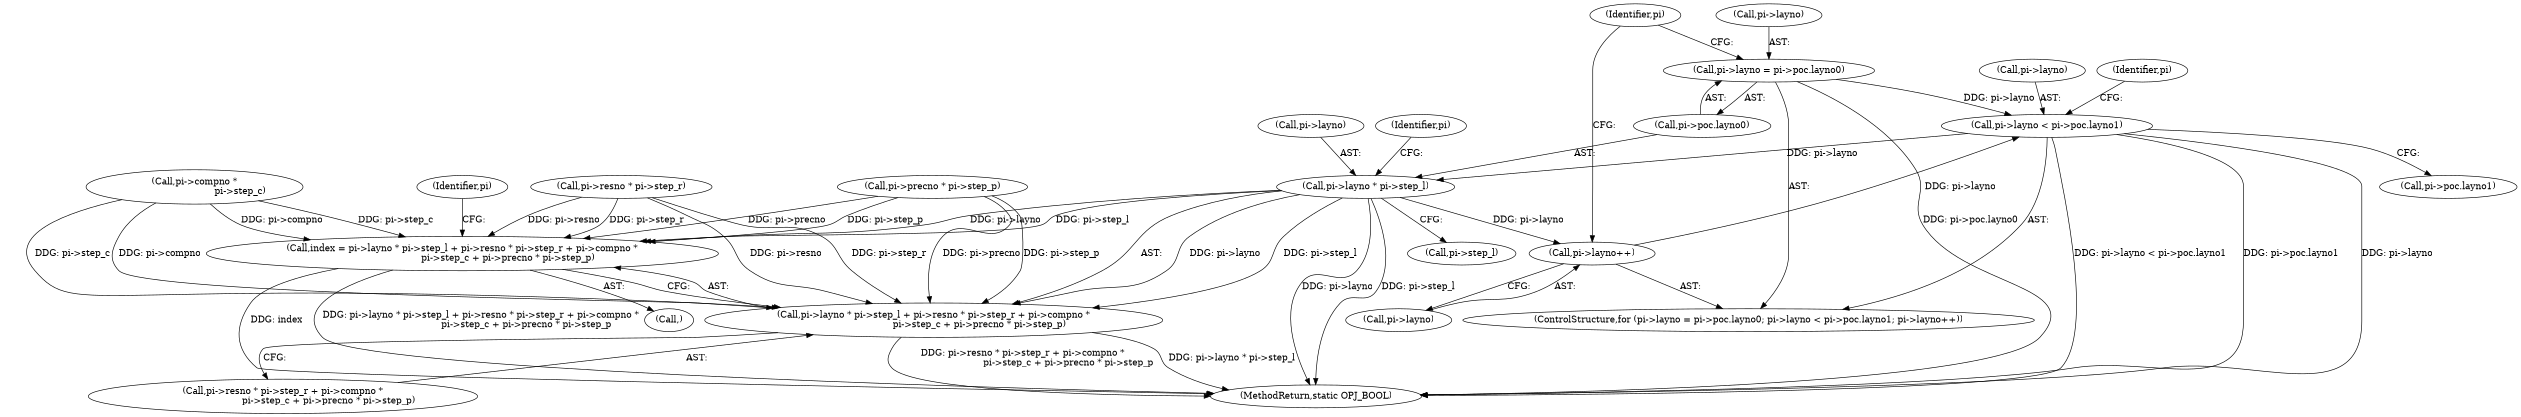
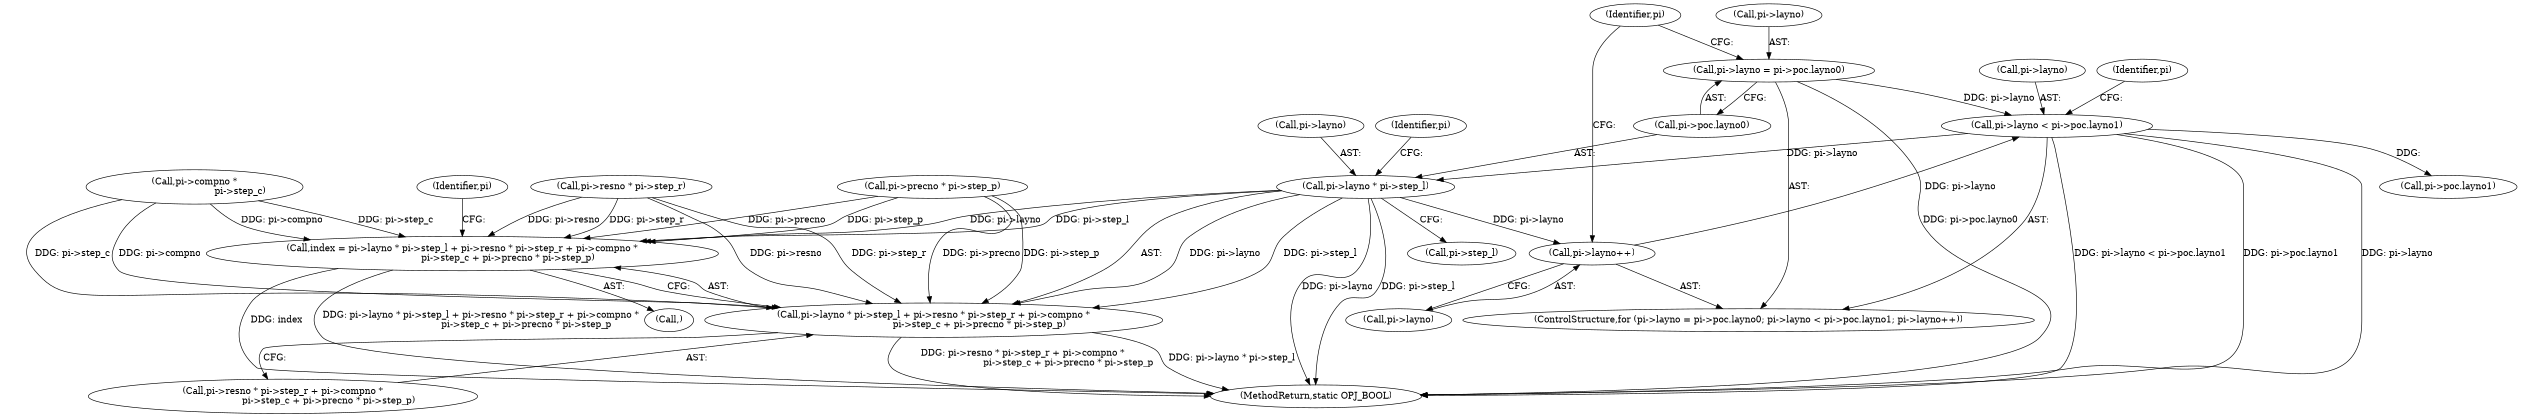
edge "(Call,pi->layno = pi->poc.layno0)" -> "(Call,pi->poc.layno0)": label "AST: " -> "CFG: "
edge "(Call,pi->layno < pi->poc.layno1)" -> "(Call,pi->poc.layno1)": label "CFG: " -> "DDG: "
